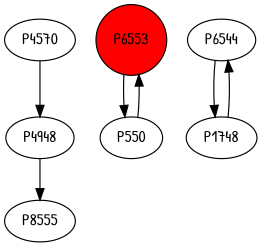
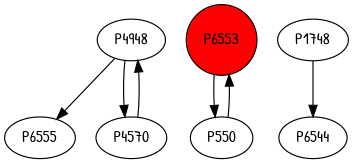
edge "P4948" -> "P4570": added
edge "P6544" -> "P1748": removed
node "P8555": label "P8555" -> "P6555"
